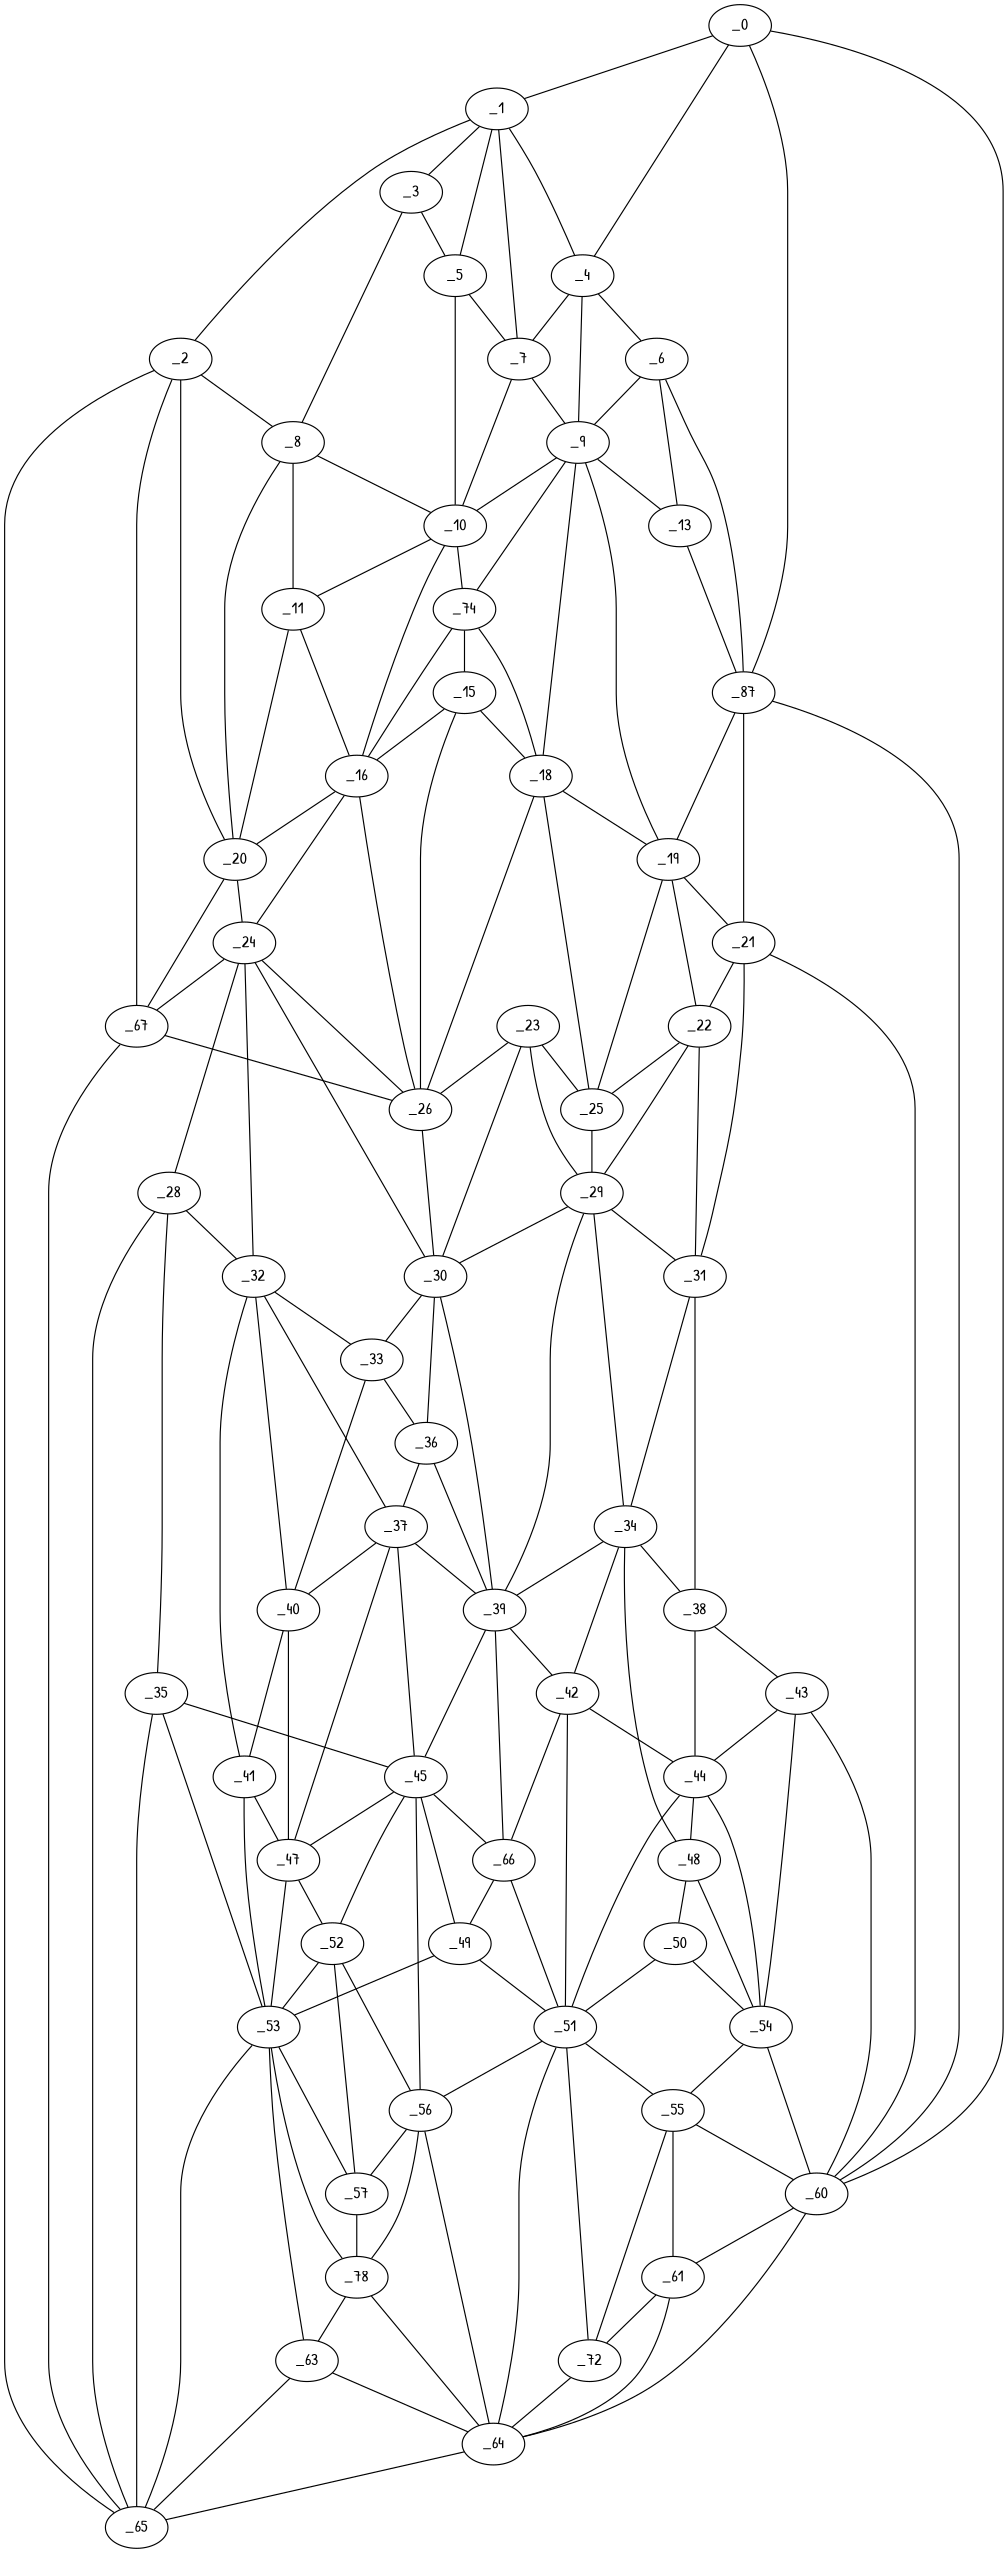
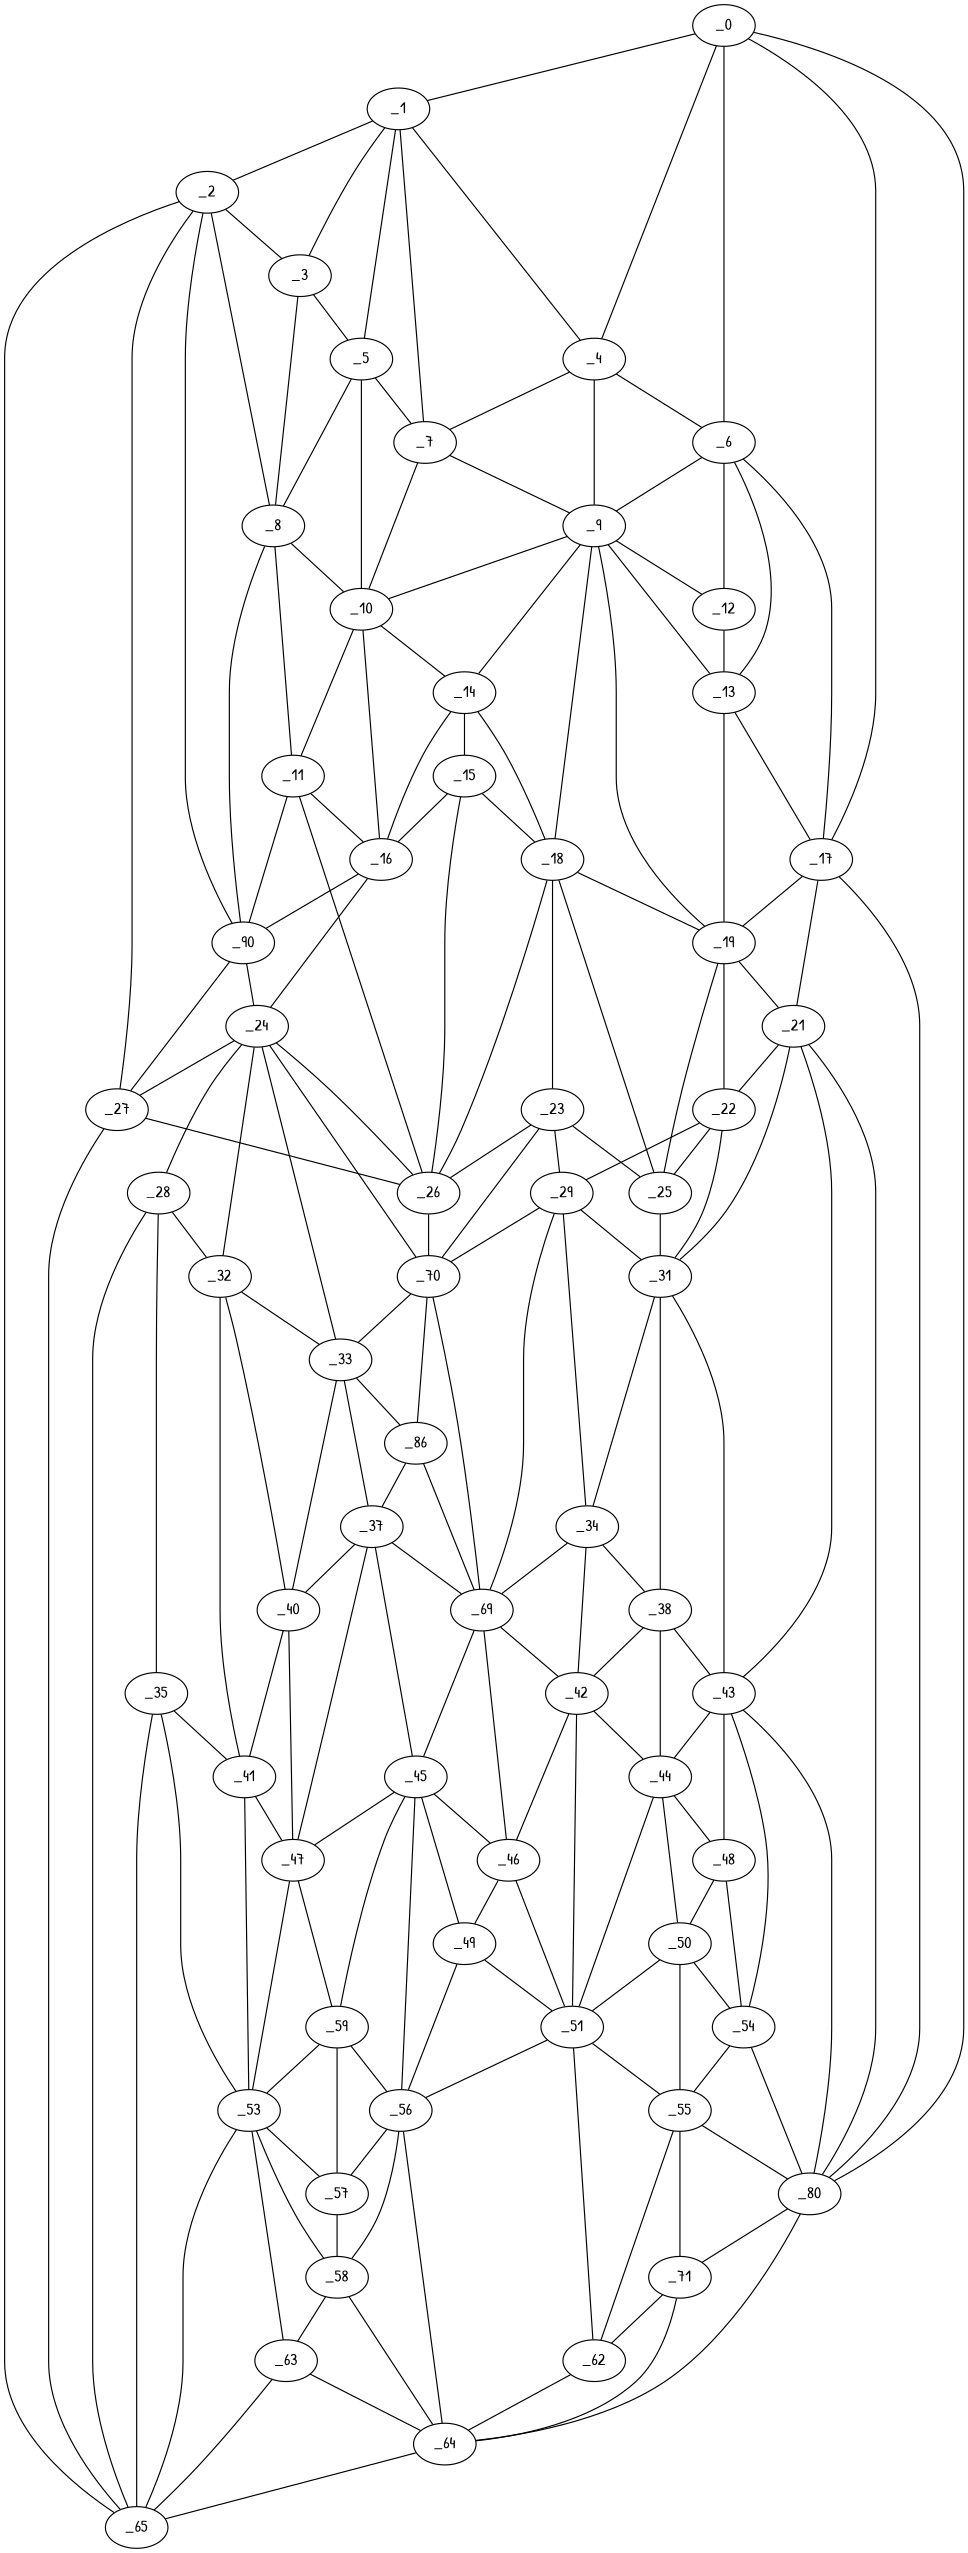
edge "_2" -- "_3": added
edge "_0" -- "_6": added
edge "_5" -- "_8": added
node "_74": label "_74" -> "_14"
node "_12": added
node "_87": label "_87" -> "_17"
edge "_13" -- "_19": added
node "_20": label "_20" -> "_90"
edge "_16" -- "_26": now "_11" -- "_26"
edge "_18" -- "_23": added
node "_67": label "_67" -> "_27"
edge "_25" -- "_29": now "_25" -- "_31"
edge "_24" -- "_33": added
node "_30": label "_30" -> "_70"
edge "_21" -- "_43": added
edge "_32" -- "_37": now "_33" -- "_37"
node "_36": label "_36" -> "_86"
edge "_31" -- "_43": added
node "_39": label "_39" -> "_69"
edge "_38" -- "_42": added
edge "_34" -- "_48": now "_43" -- "_48"
edge "_35" -- "_45": now "_35" -- "_41"
node "_66": label "_66" -> "_46"
edge "_44" -- "_54": now "_44" -- "_50"
node "_52": label "_52" -> "_59"
edge "_49" -- "_53": now "_49" -- "_56"
edge "_50" -- "_55": added
node "_60": label "_60" -> "_80"
edge "_51" -- "_64": removed
node "_78": label "_78" -> "_58"
node "_61": label "_61" -> "_71"
node "_72": label "_72" -> "_62"
